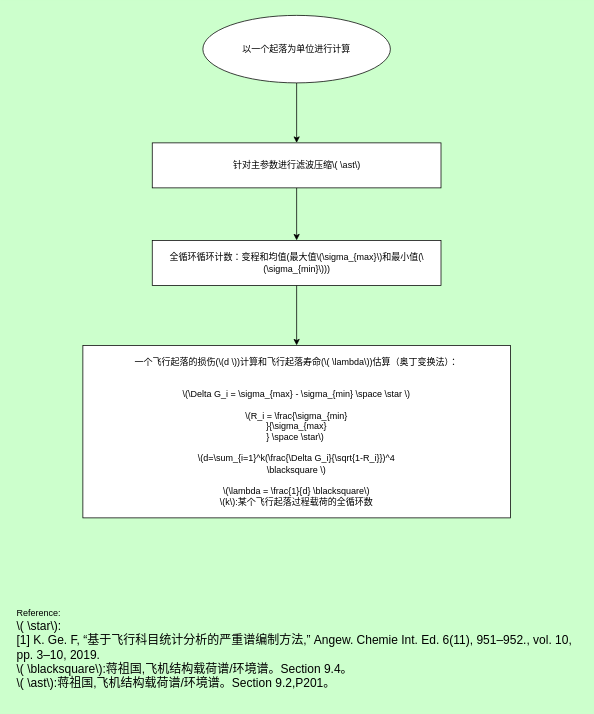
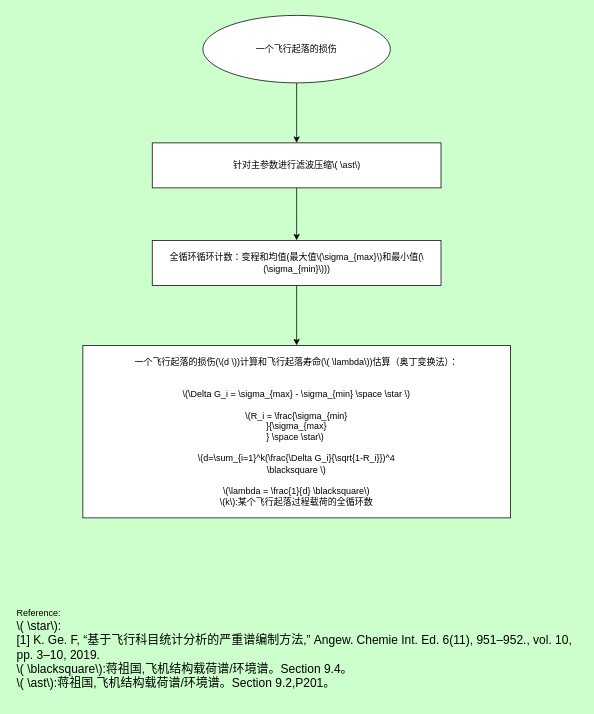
node "以一个起落为单位进行计算": label "以一个起落为单位进行计算" -> "一个飞行起落的损伤"
